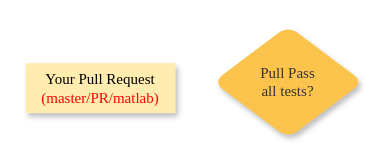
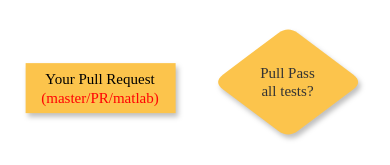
node "Your Pull Request (master/PR/matlab)": fillcolor #ffecae -> #fcc44c
